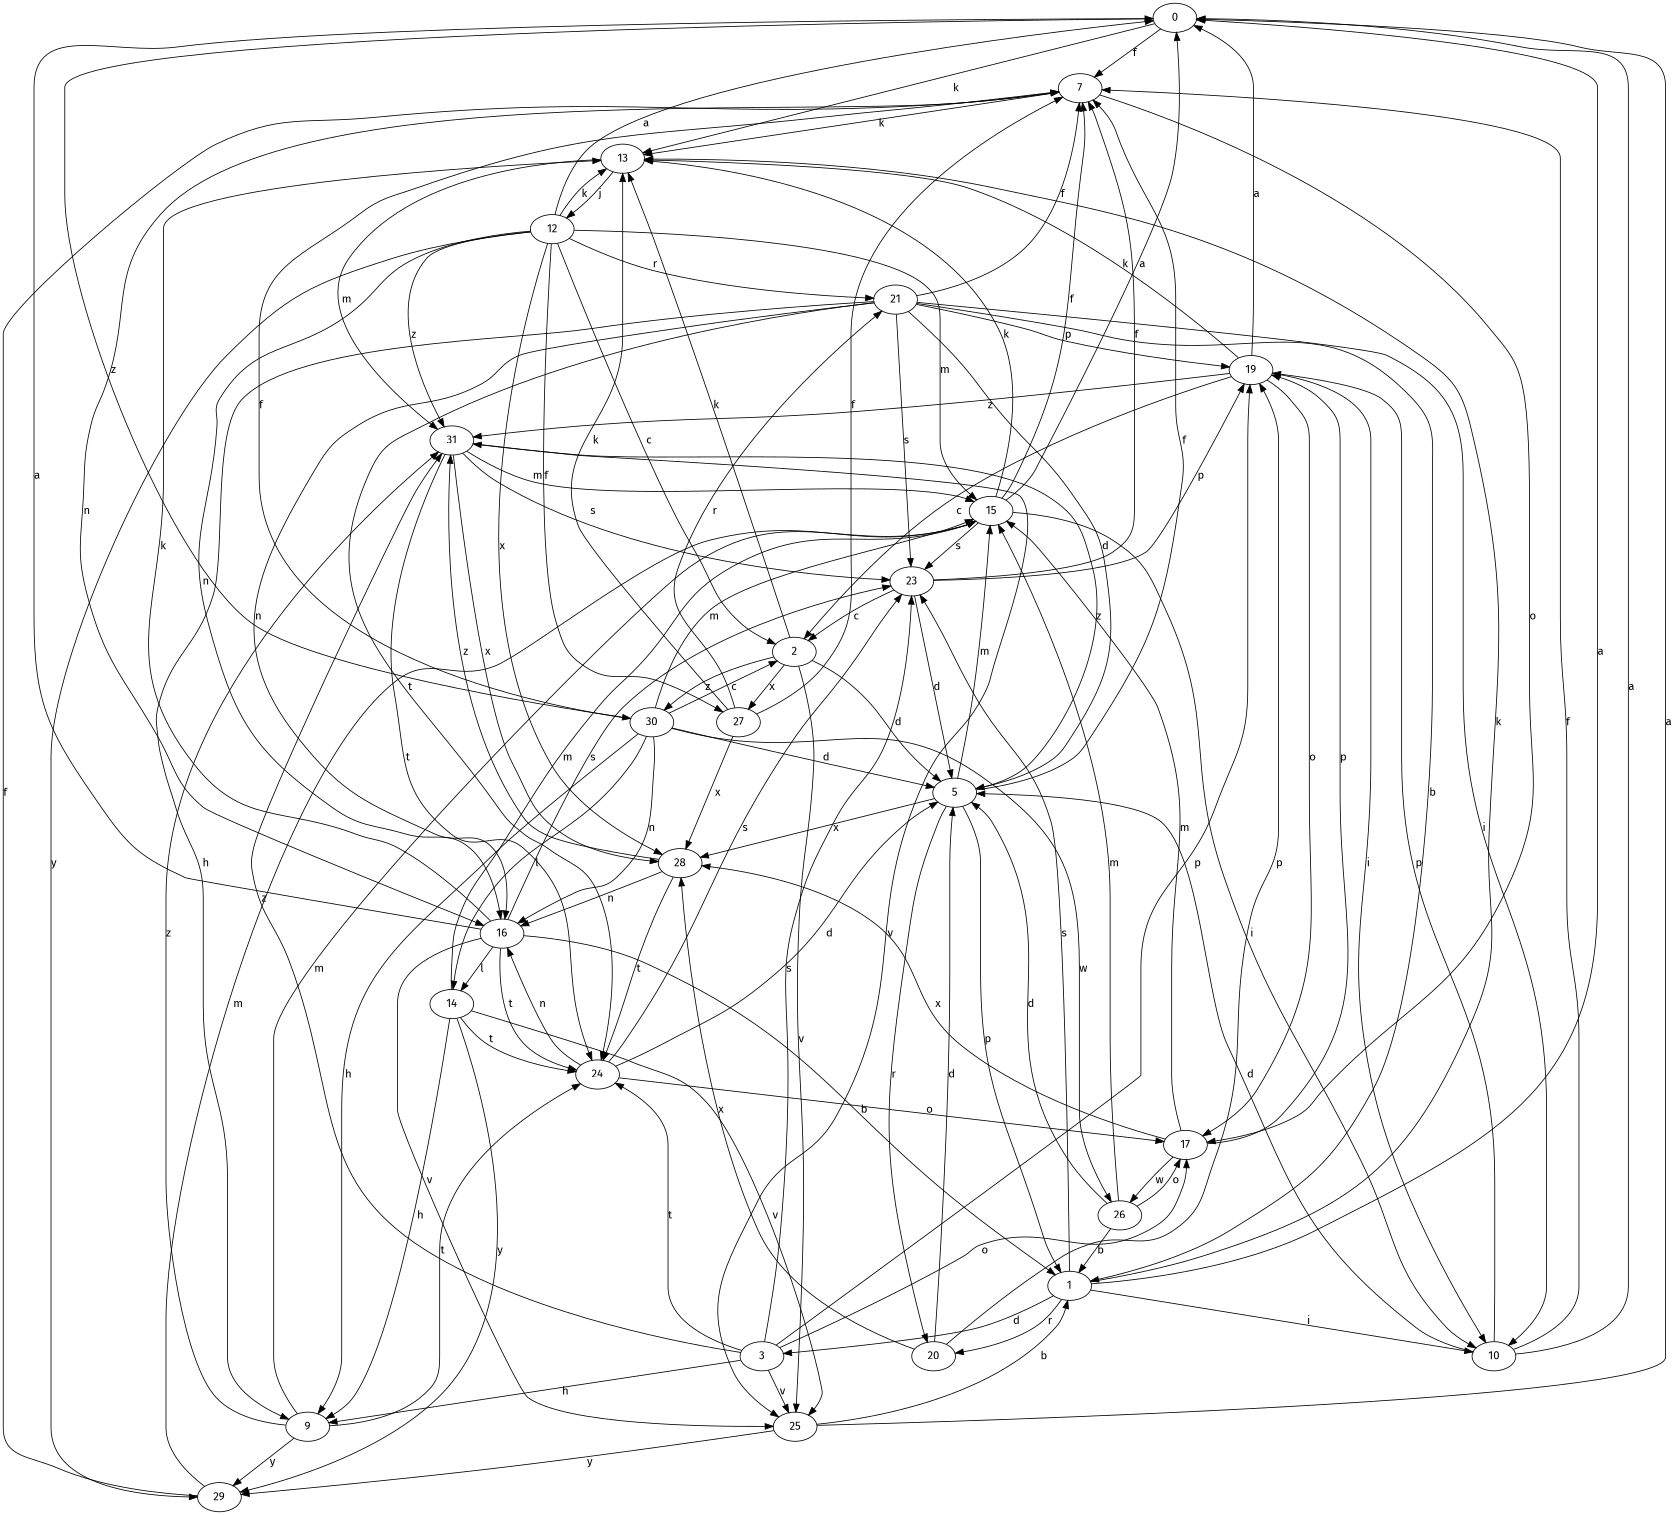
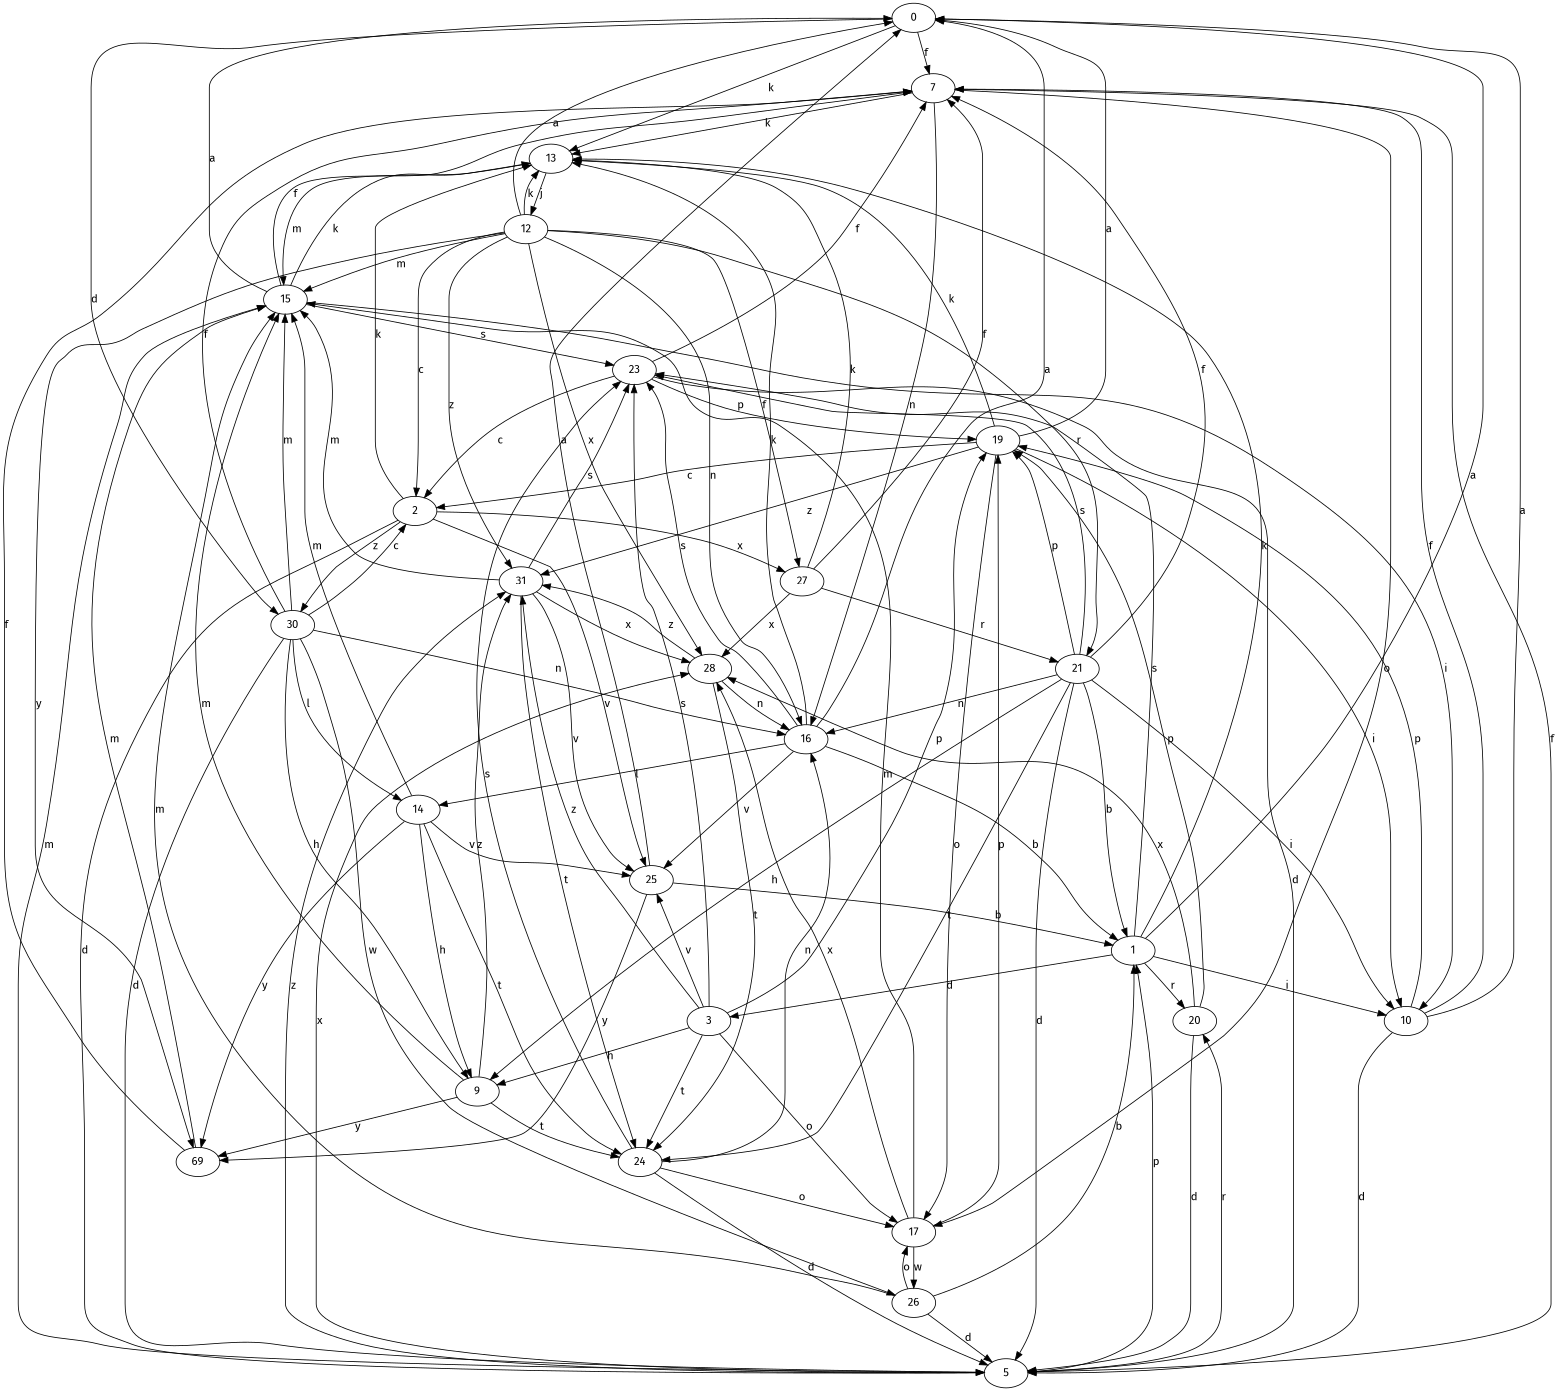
edge "13" -> "31": now "13" -> "15"
edge "0" -> "30": label "z" -> "d"
edge "16" -> "24": removed, label "t"
node "29": label "29" -> "69"
